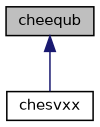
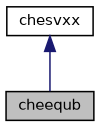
edge "chesvxx" -> "cheequb": reversed
